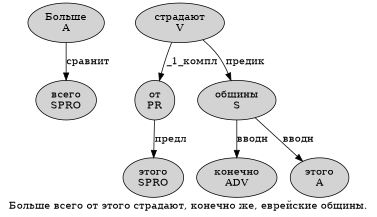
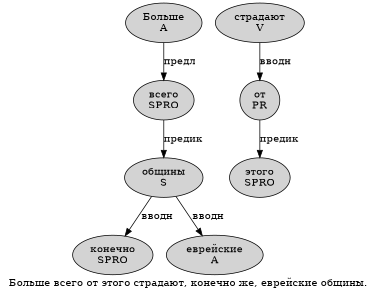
edge "страдают V" -> "общины S": now "всего SPRO" -> "общины S"
edge "Больше A" -> "всего SPRO": label "сравнит" -> "предл"
edge "страдают V" -> "от PR": label "_1_компл" -> "вводн"
edge "от PR" -> "этого SPRO": label "предл" -> "предик"
node "конечно ADV": label "конечно ADV" -> "конечно SPRO"
node "этого A": label "этого A" -> "еврейские A"
